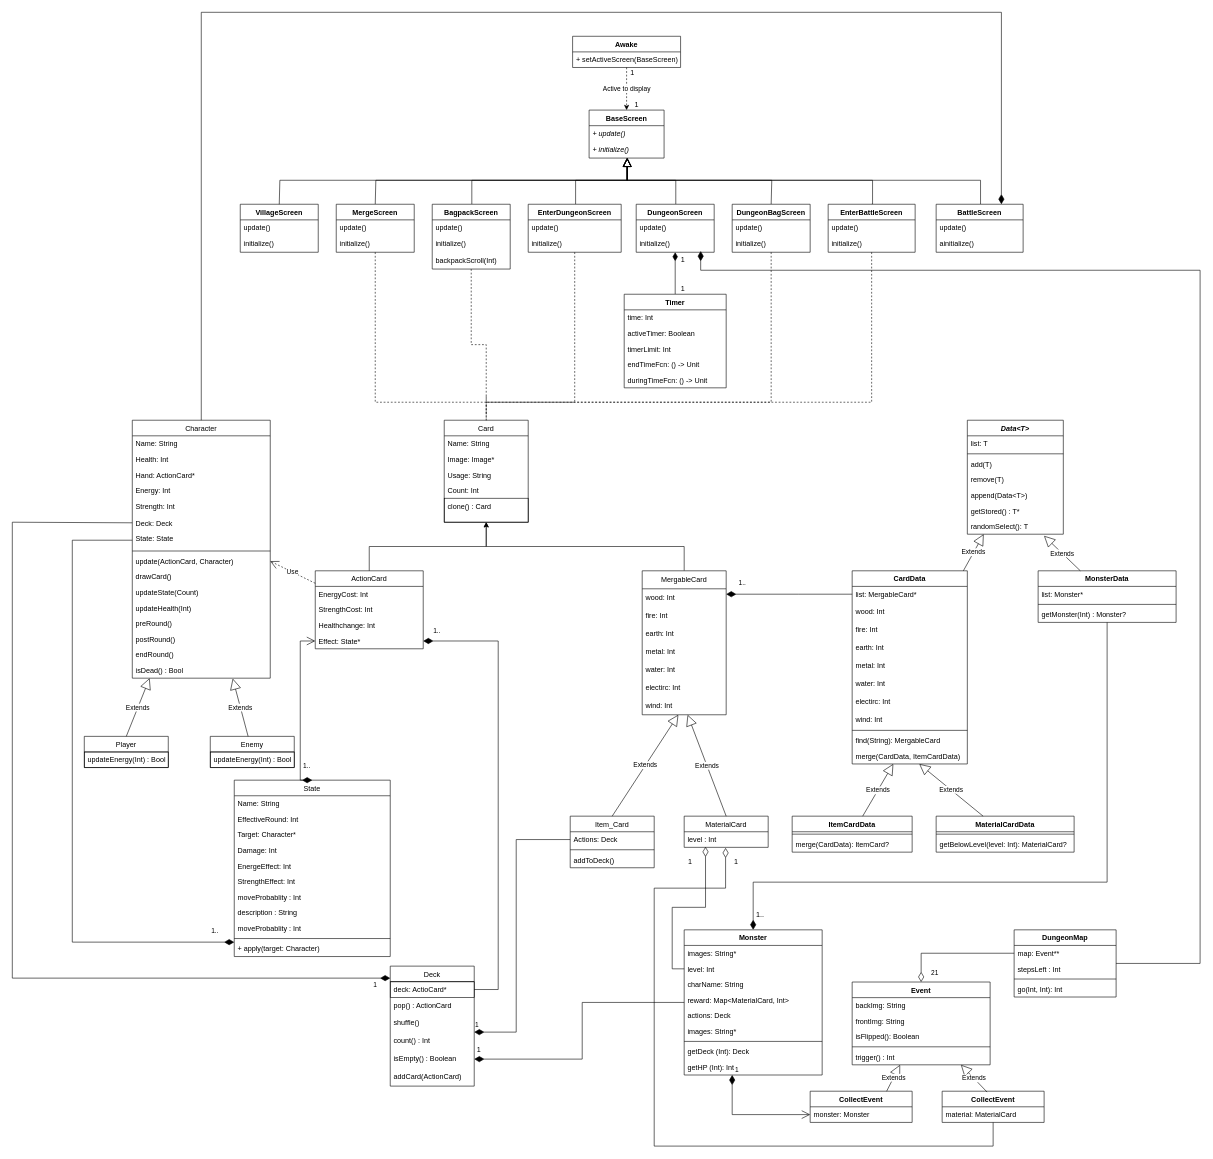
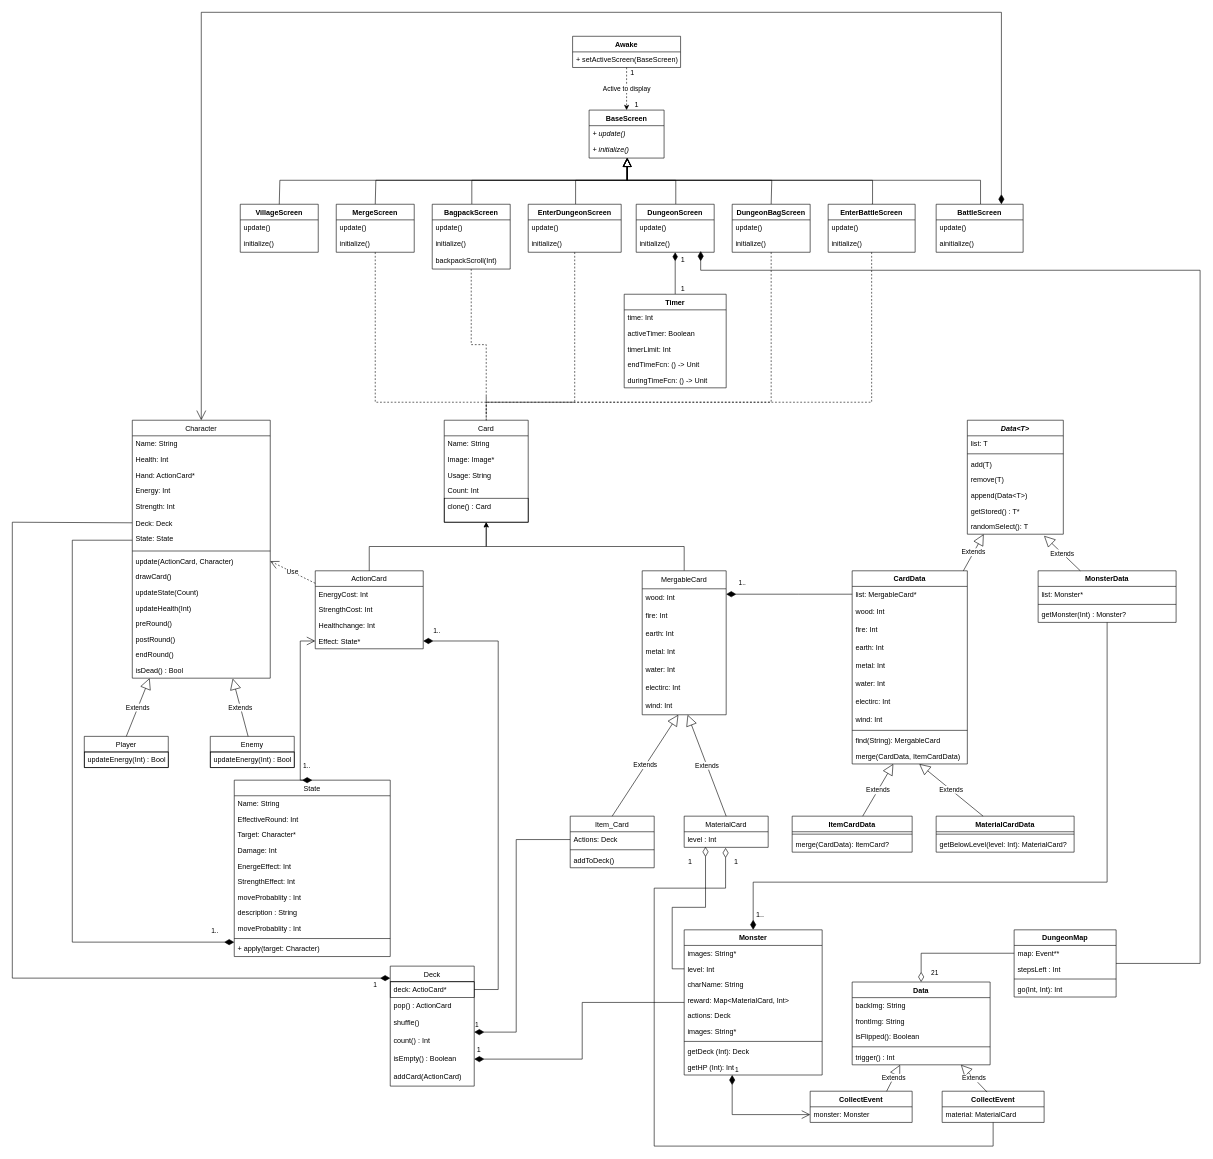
edge "Character" -> "BattleScreen": arrowhead none -> open
node "Event": label "Event" -> "Data"
